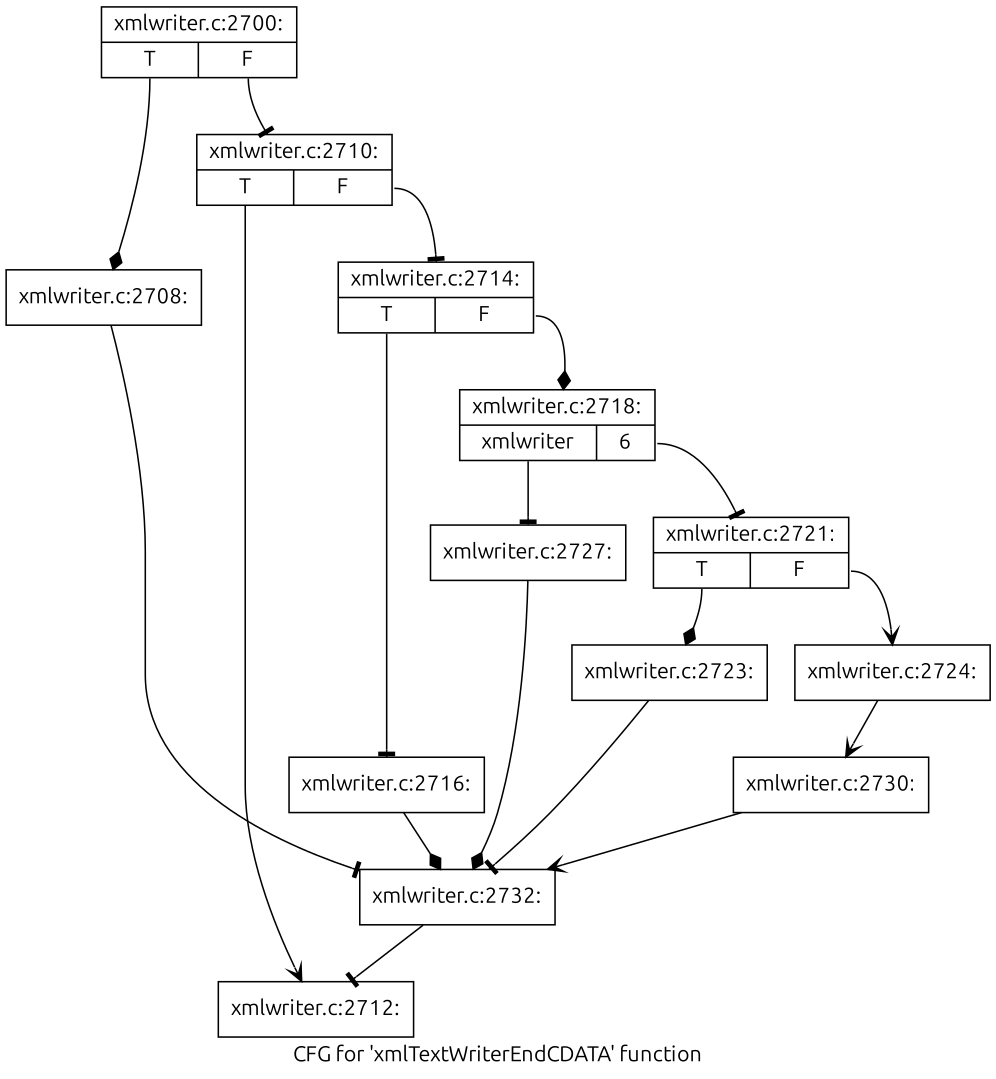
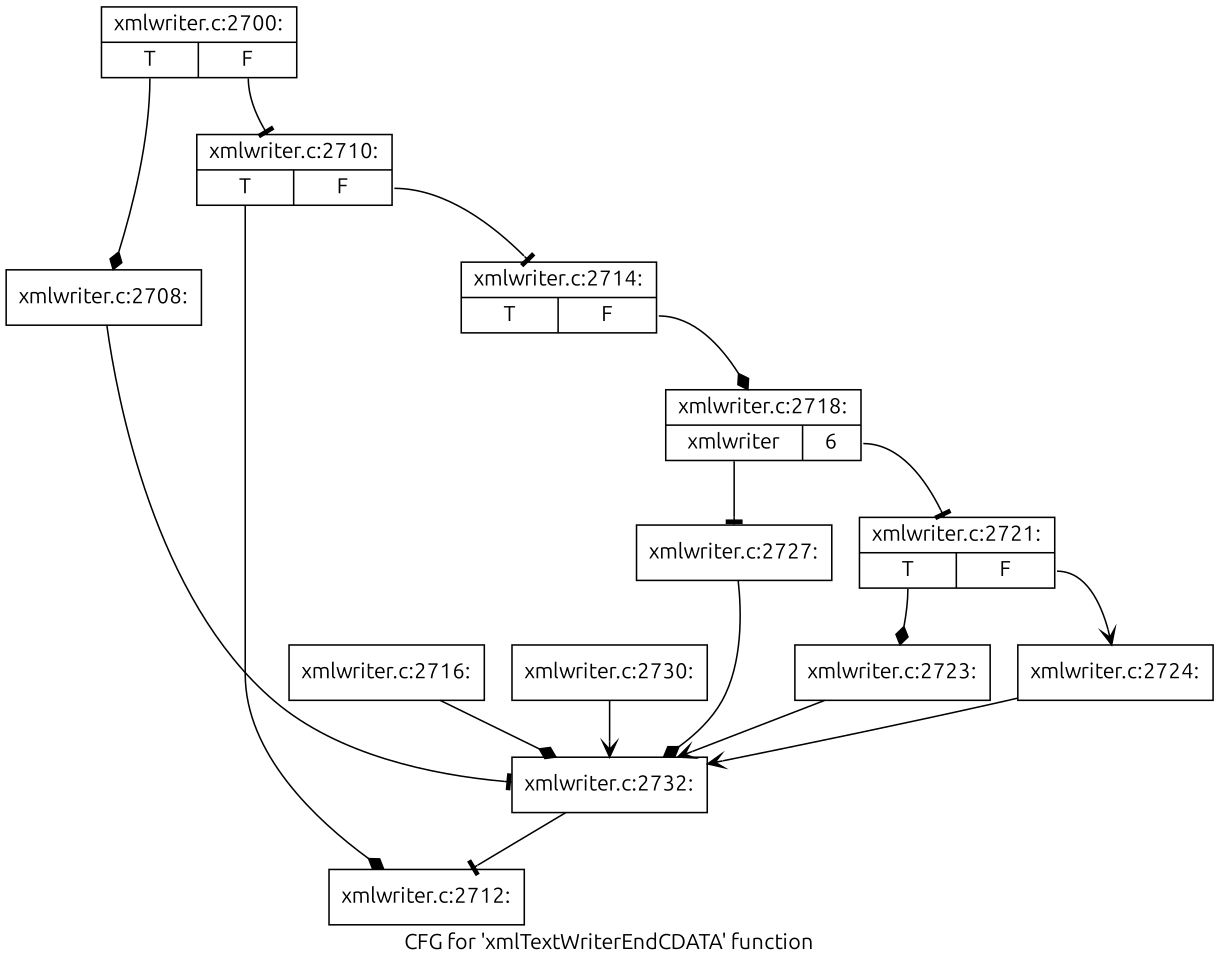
edge "xmlwriter.c:2714:" -> "xmlwriter.c:2716:": removed
edge "xmlwriter.c:2710:" -> "xmlwriter.c:2712:": arrowhead vee -> diamond
edge "xmlwriter.c:2724:" -> "xmlwriter.c:2730:": now "xmlwriter.c:2724:" -> "xmlwriter.c:2732:"
edge "xmlwriter.c:2723:" -> "xmlwriter.c:2732:": arrowhead tee -> vee
